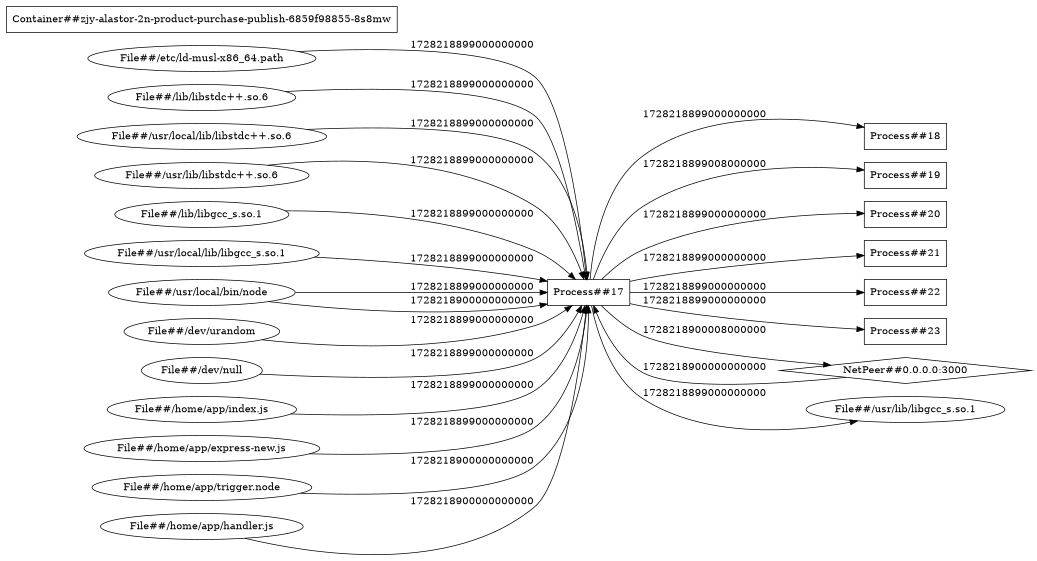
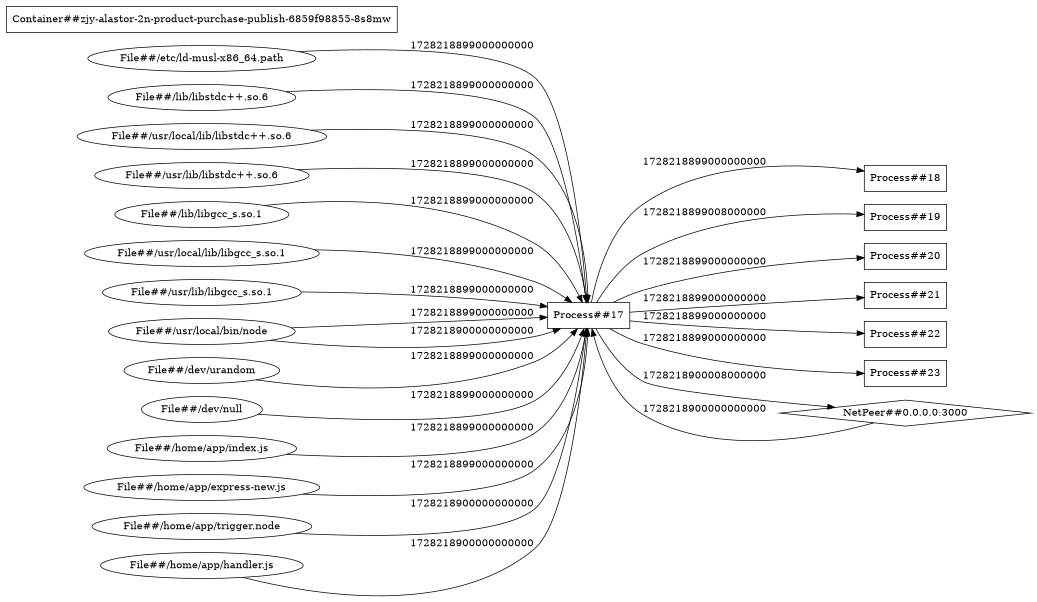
edge "Process##17" -> "File##/usr/lib/libgcc_s.so.1": reversed
